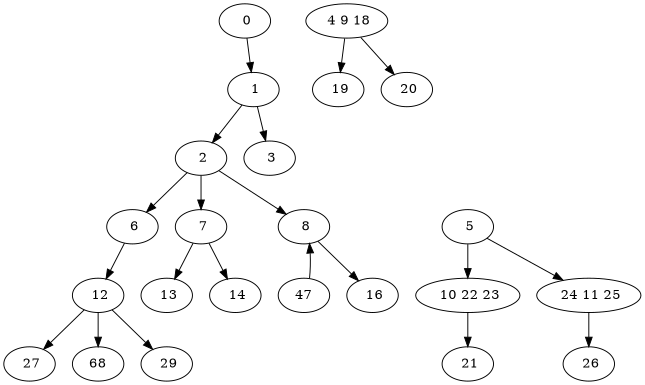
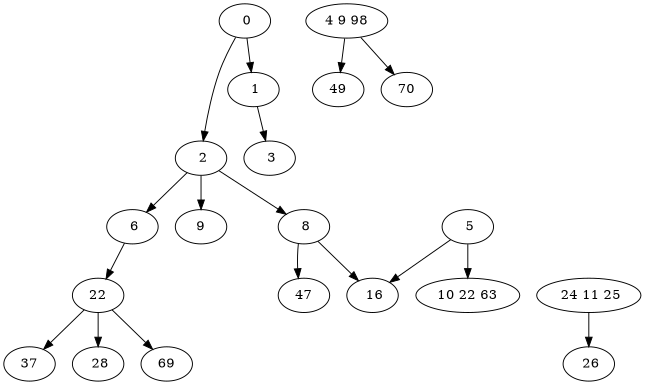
node "4 9 18": label "4 9 18" -> "4 9 98"
node "19": label "19" -> "49"
node "20": label "20" -> "70"
edge "1" -> "2": now "0" -> "2"
node "7": label "7" -> "9"
edge "5" -> "24 11 25": now "5" -> "16"
edge "47" -> "8": reversed
node "12": label "12" -> "22"
node "13": removed
node "14": removed
node "10 22 23": label "10 22 23" -> "10 22 63"
node "27": label "27" -> "37"
node "68": label "68" -> "28"
node "29": label "29" -> "69"
node "21": removed
